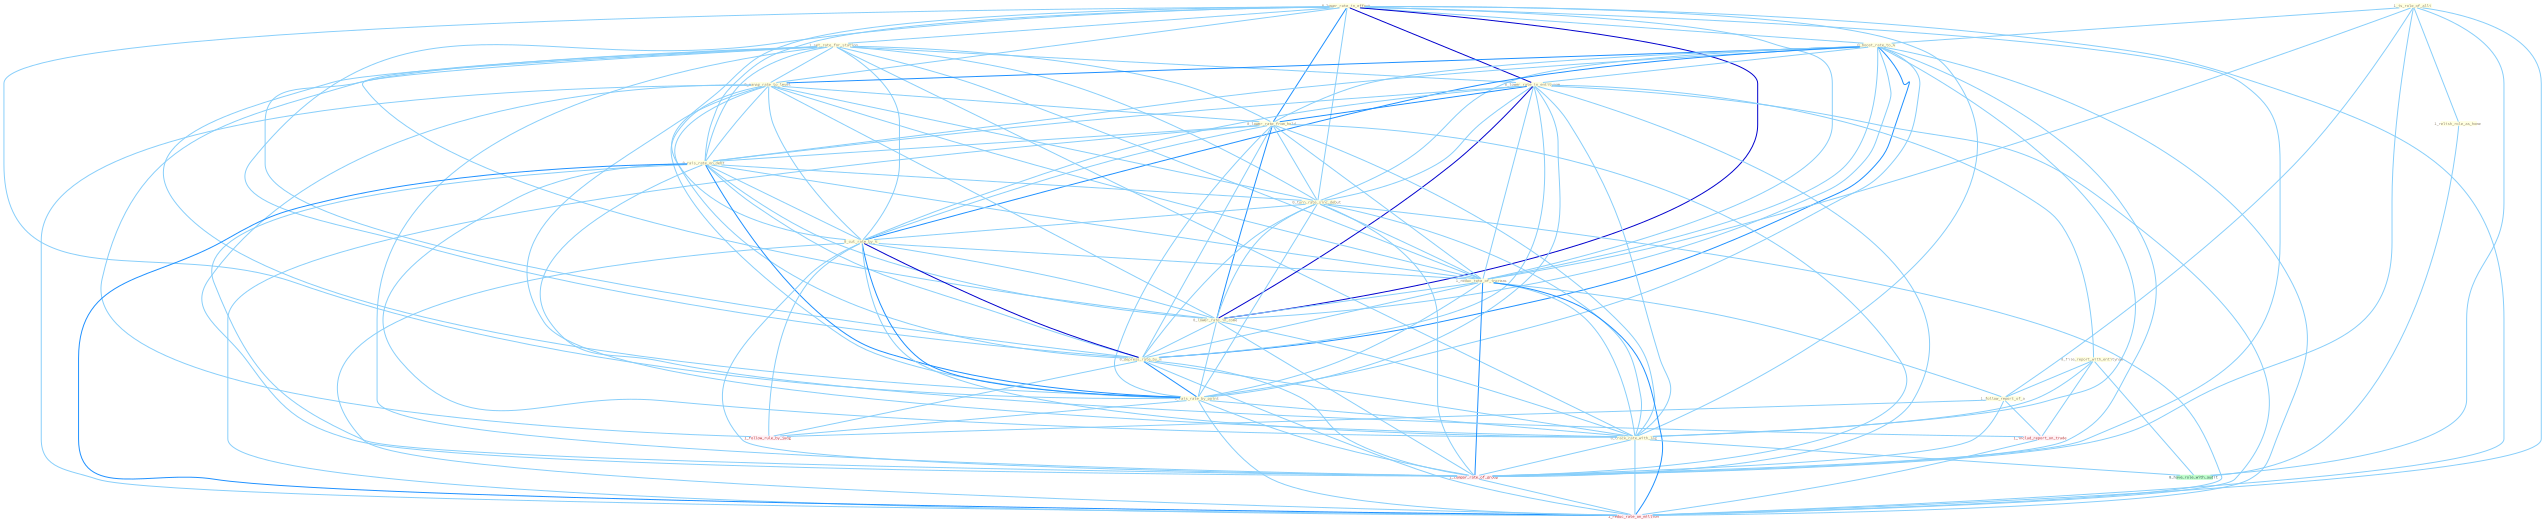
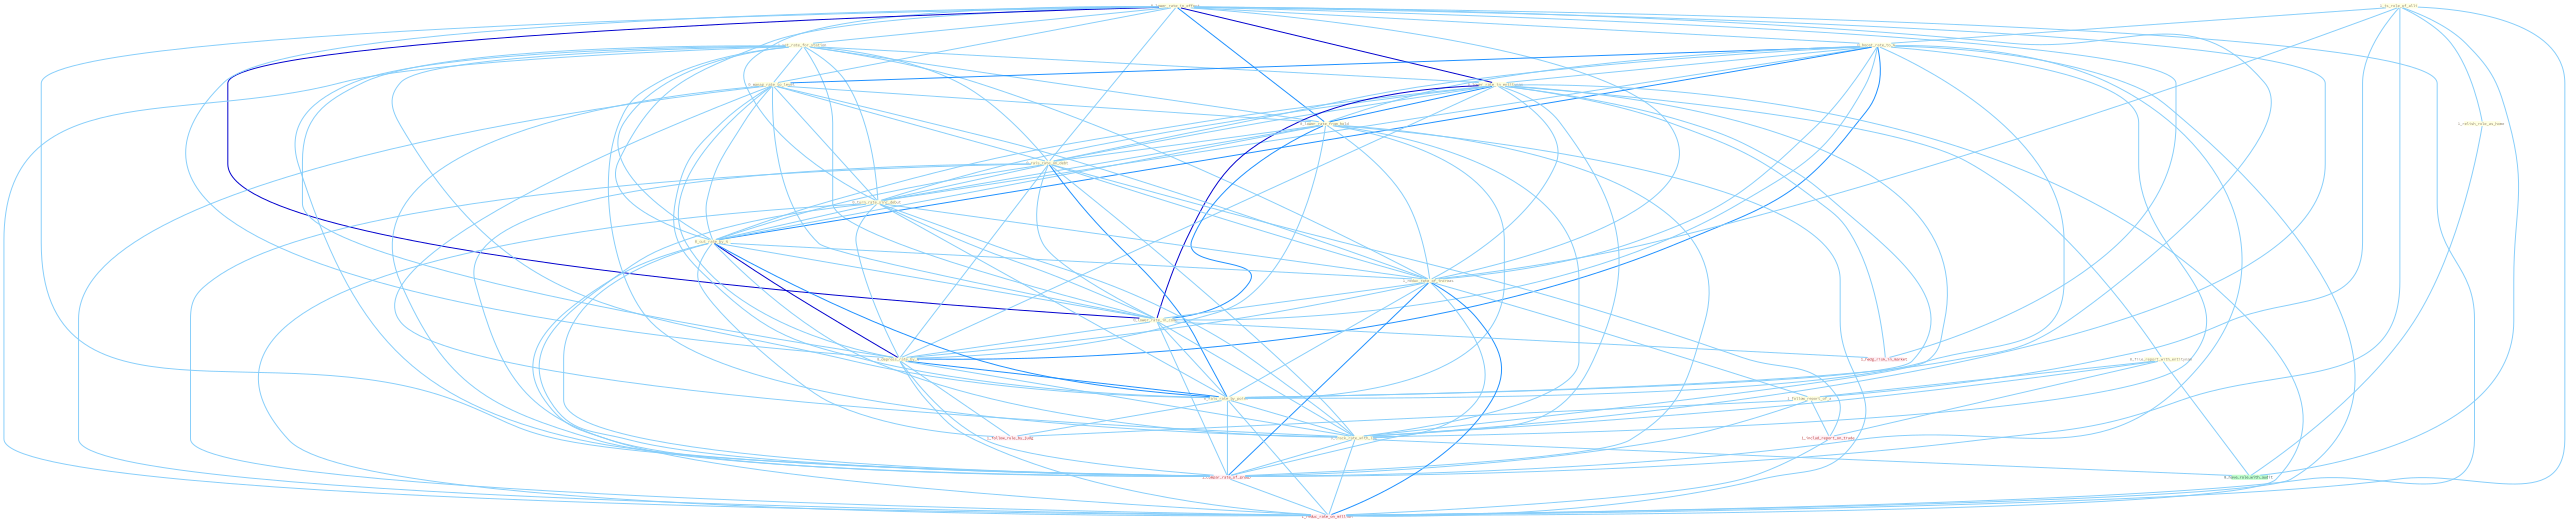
edge "1_set_rate_for_station" -- "1_follow_rule_by_judg": now "1_set_rate_for_station" -- "1_reduc_rate_on_million"
node "1_hedg_risk_in_market": added
edge "0_rais_rate_on_debt" -- "1_reduc_rate_on_million": color #1e90ff -> #87cefa
